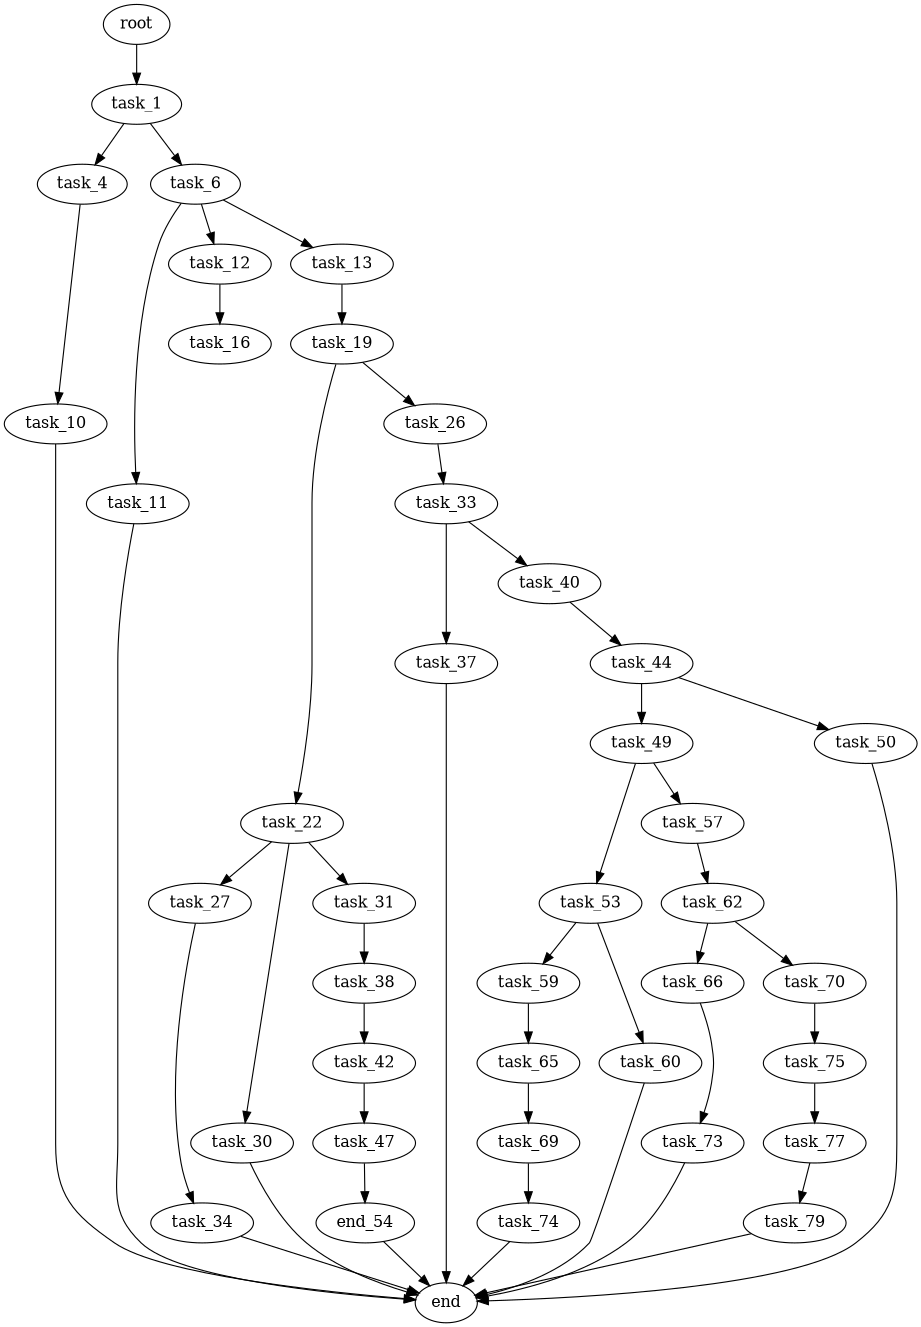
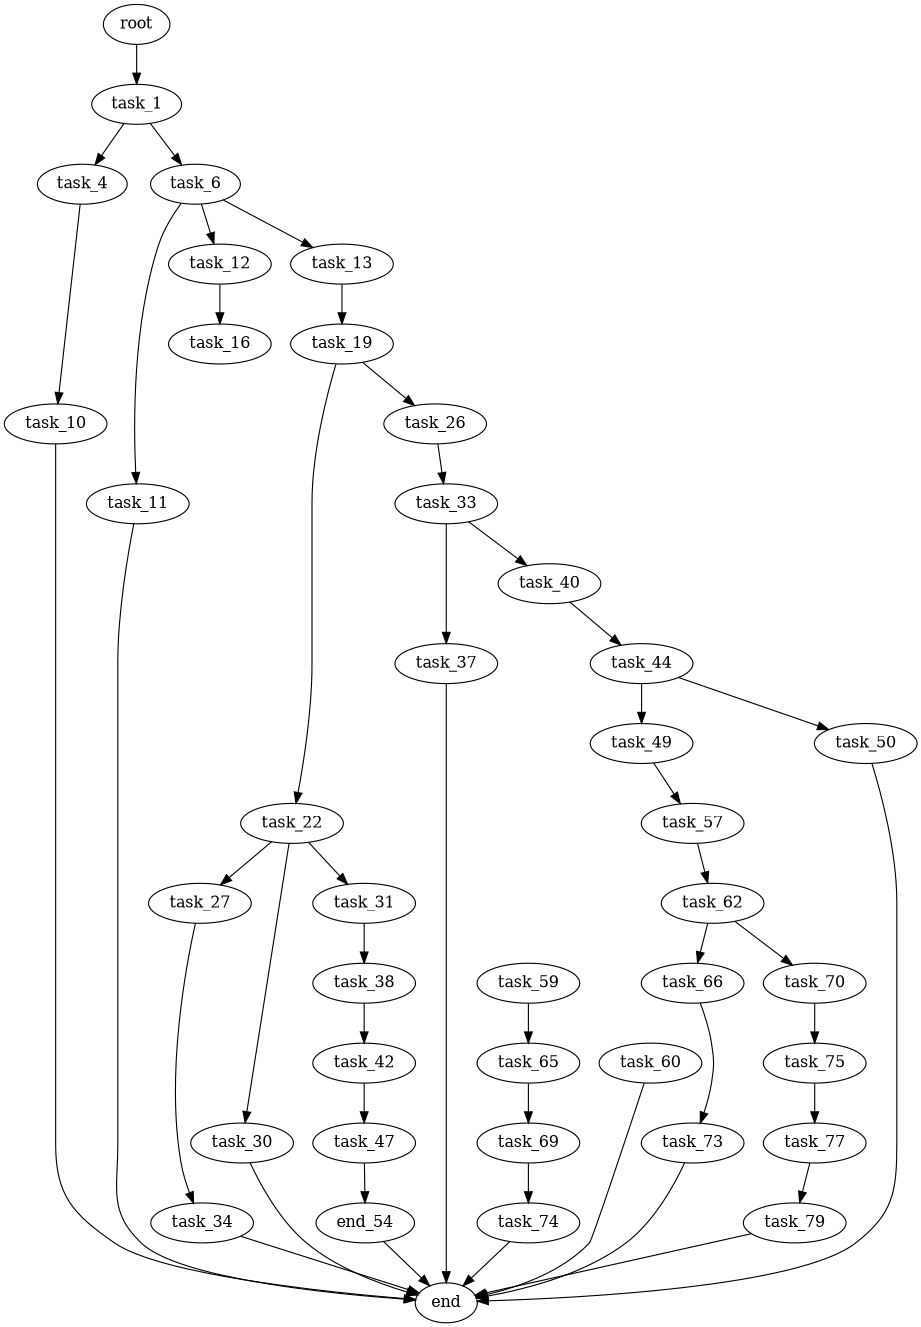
node "task_53": removed
